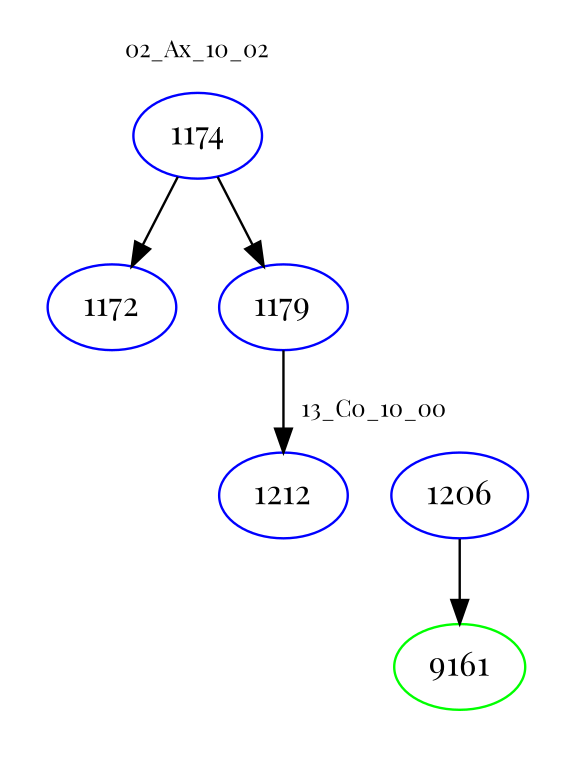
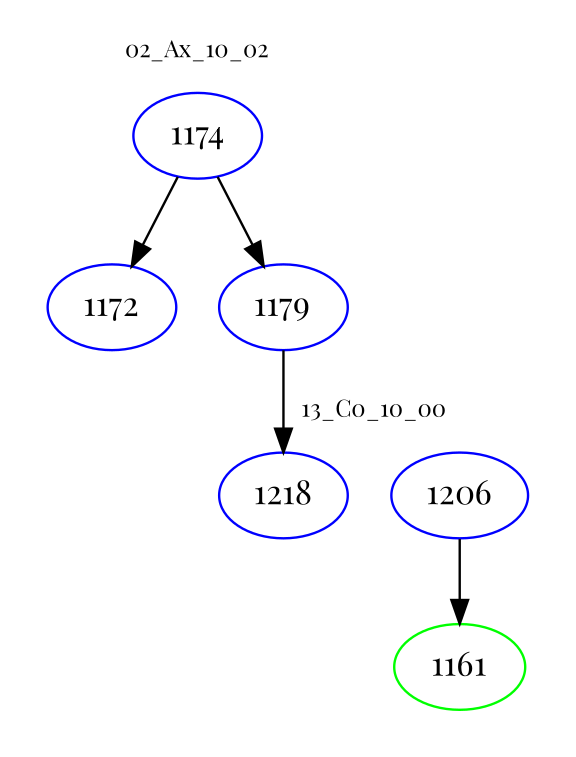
node "1212": label "1212" -> "1218"
node "9161": label "9161" -> "1161"
